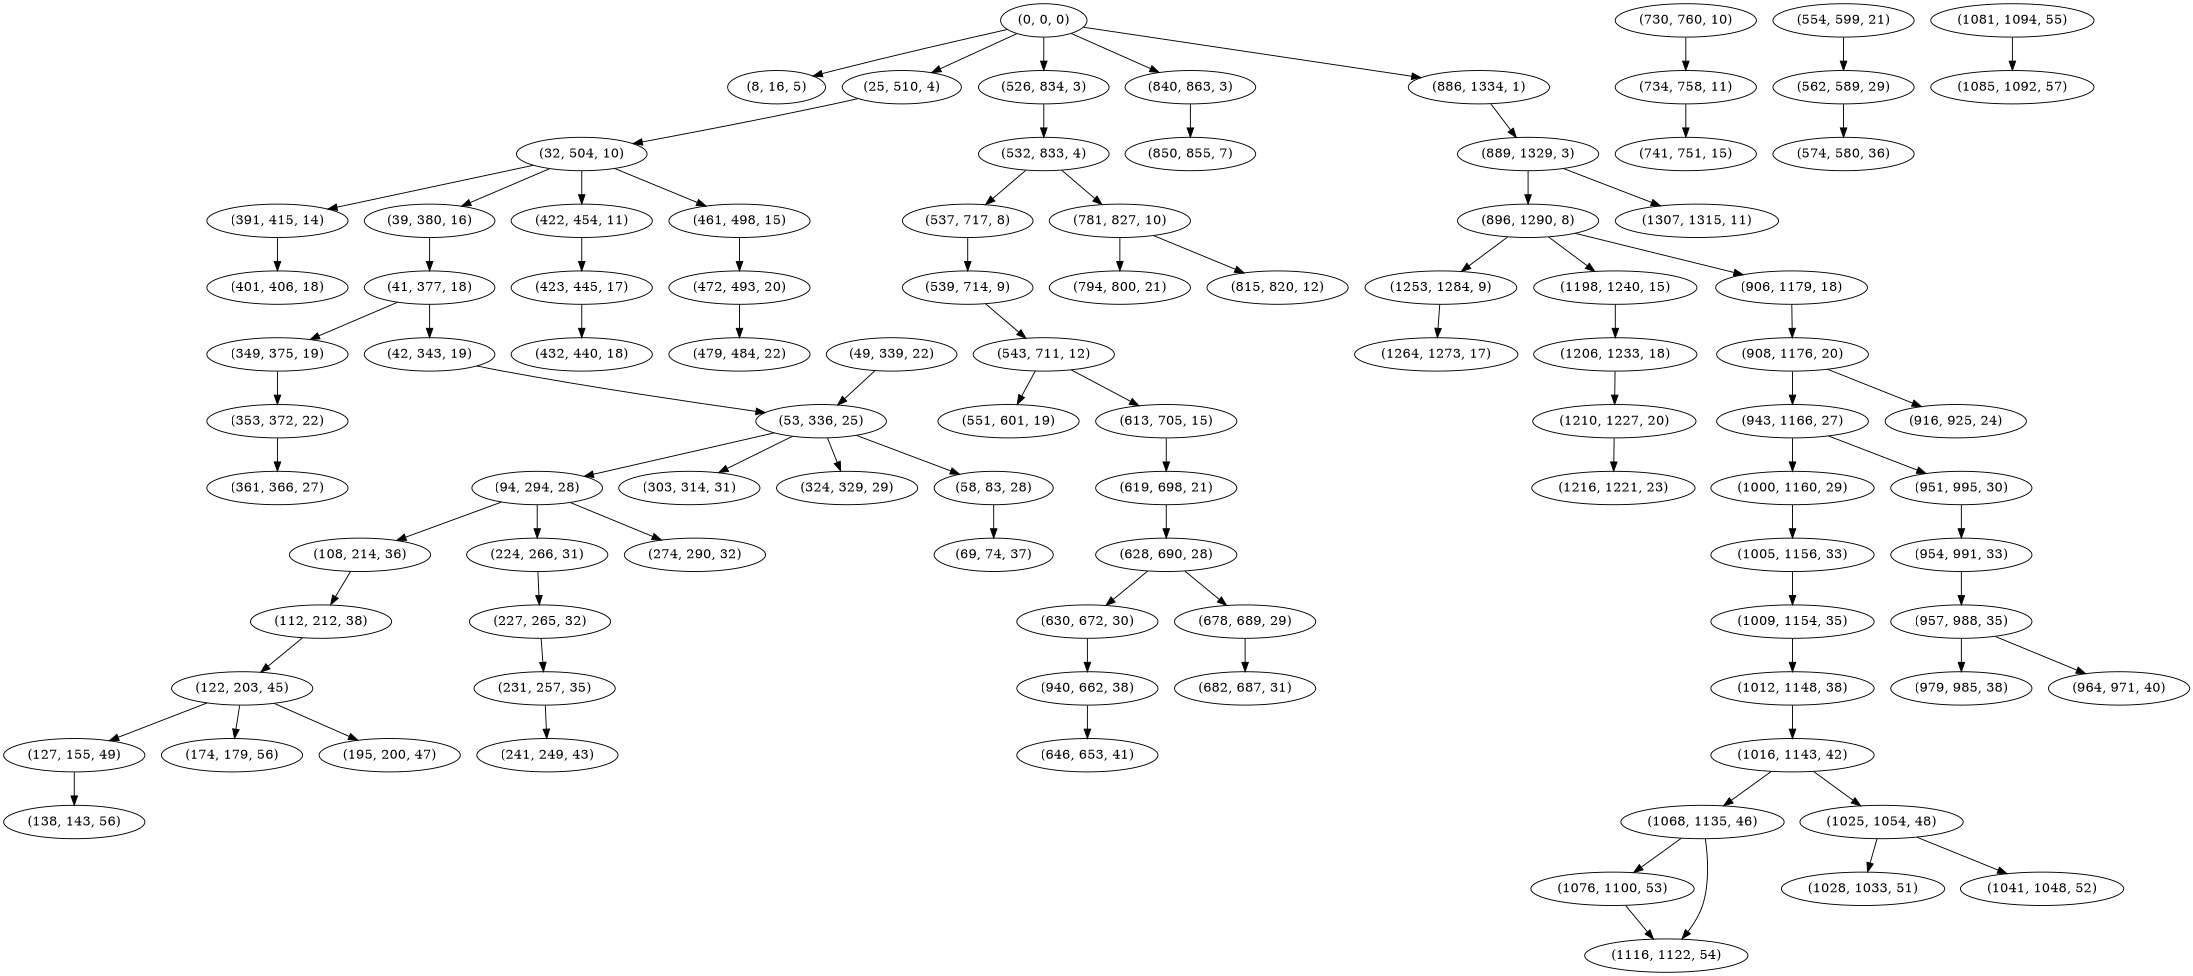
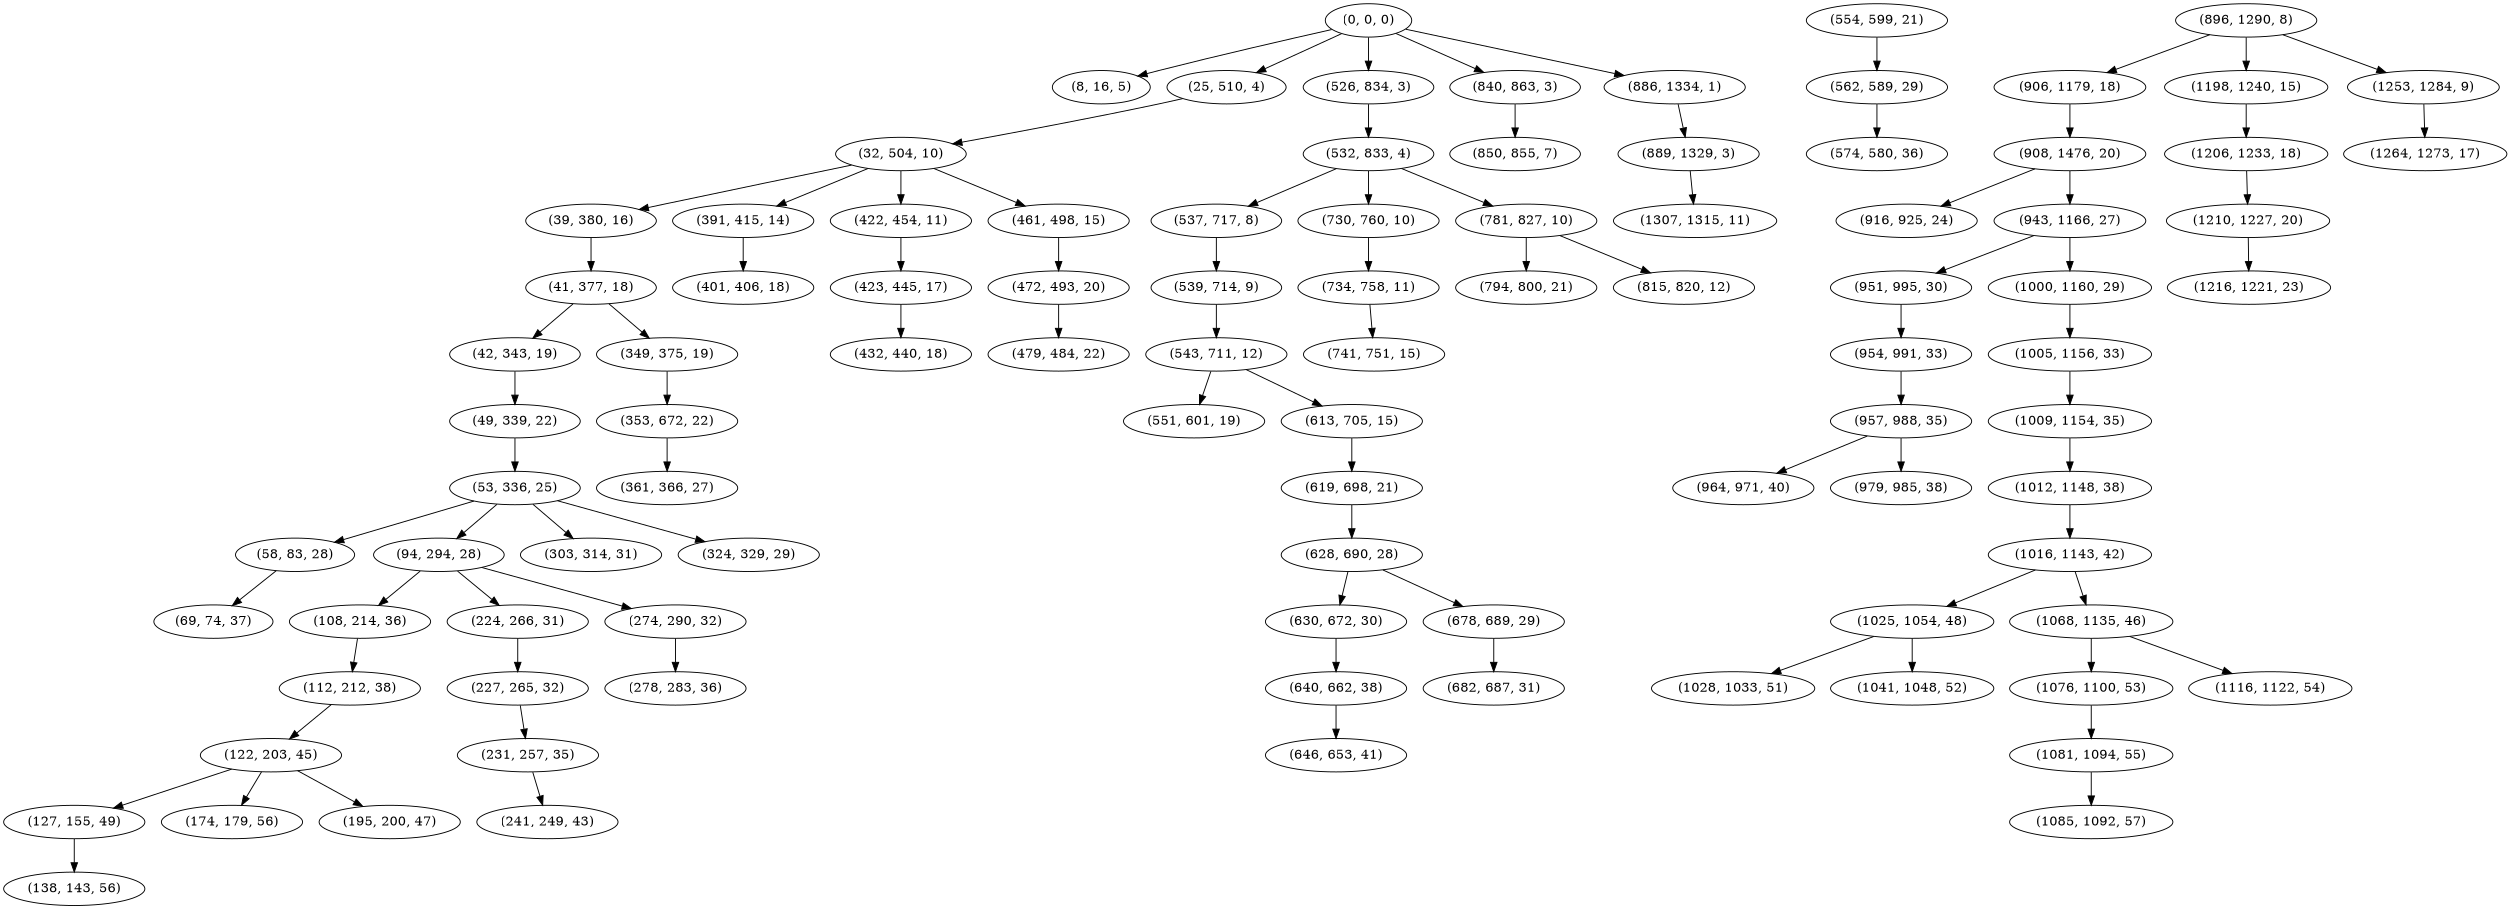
edge "(532, 833, 4)" -> "(730, 760, 10)": added
edge "(889, 1329, 3)" -> "(896, 1290, 8)": removed
node "(908, 1176, 20)": label "(908, 1176, 20)" -> "(908, 1476, 20)"
edge "(42, 343, 19)" -> "(53, 336, 25)": now "(42, 343, 19)" -> "(49, 339, 22)"
node "(353, 372, 22)": label "(353, 372, 22)" -> "(353, 672, 22)"
node "(278, 283, 36)": added
node "(940, 662, 38)": label "(940, 662, 38)" -> "(640, 662, 38)"
edge "(1076, 1100, 53)" -> "(1116, 1122, 54)": now "(1076, 1100, 53)" -> "(1081, 1094, 55)"
